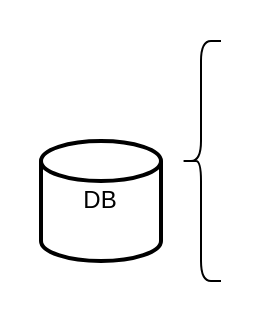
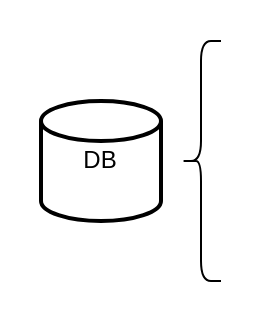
node "DB": moved (101, 201) -> (101, 161)
